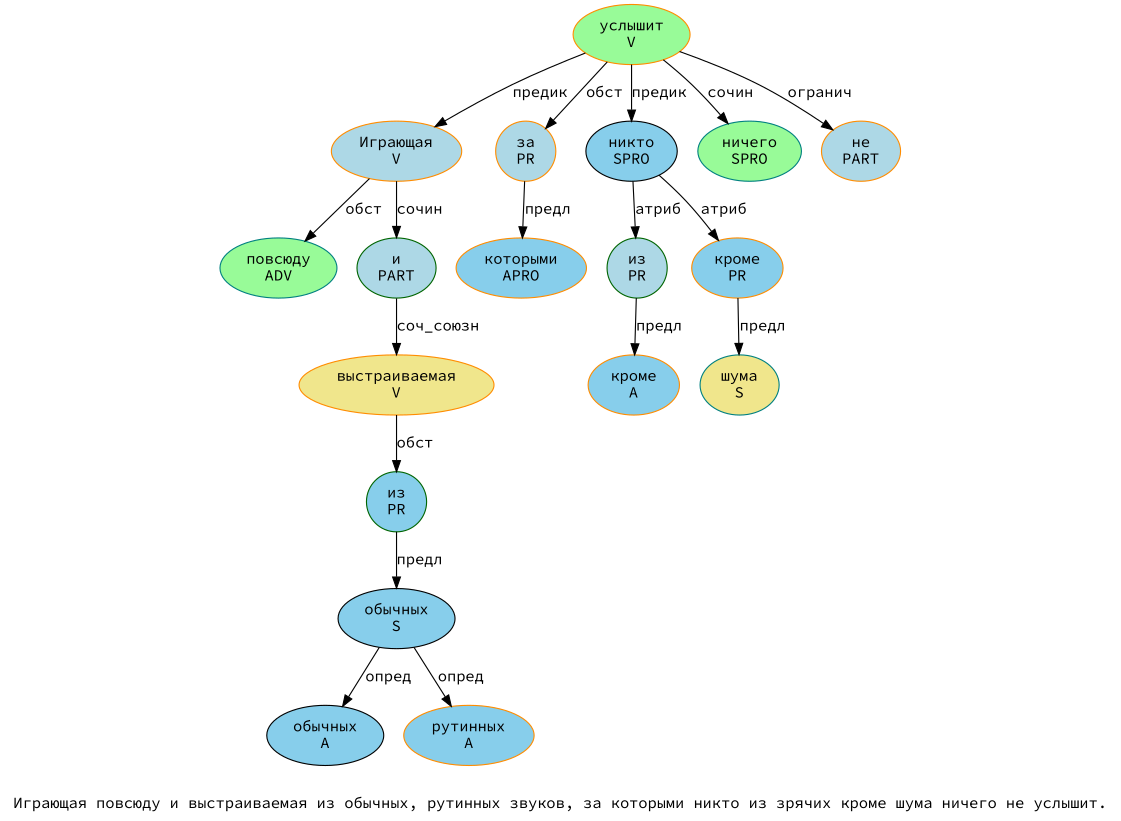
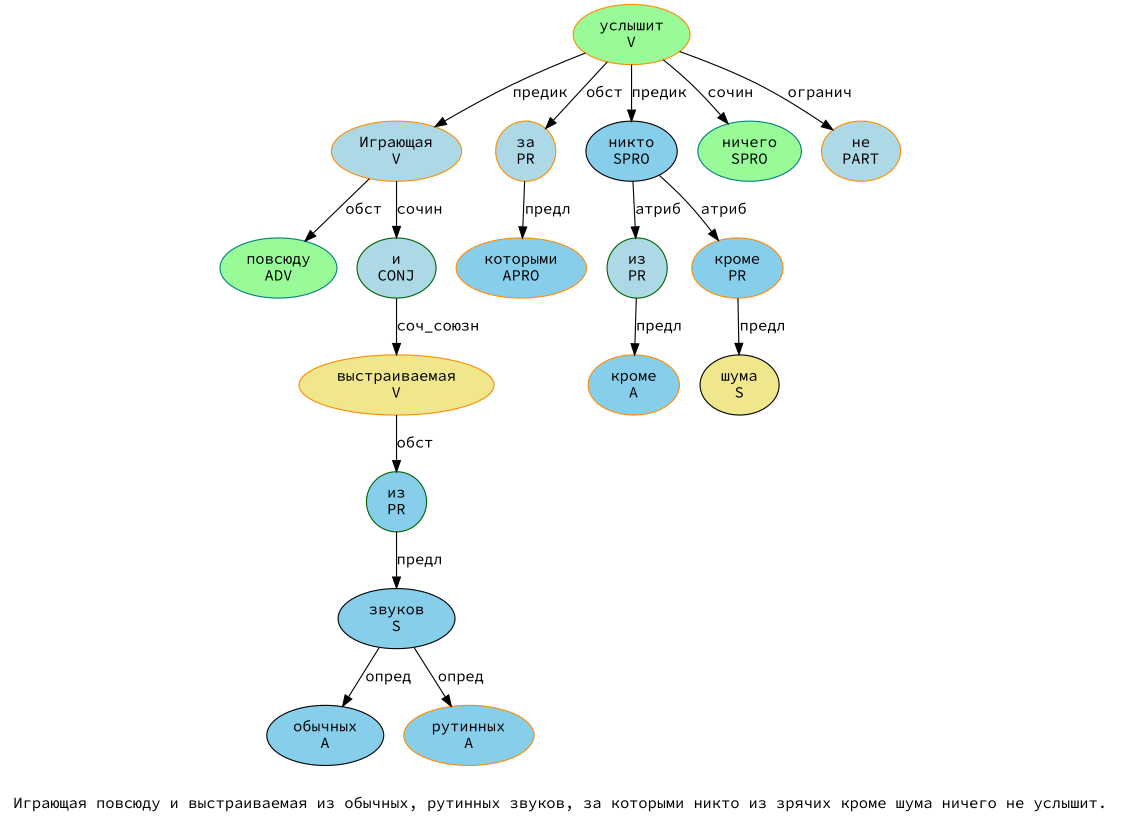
node "и PART": label "и PART" -> "и CONJ"
node "шума S": color teal -> black
node "обычных S": label "обычных S" -> "звуков S"
